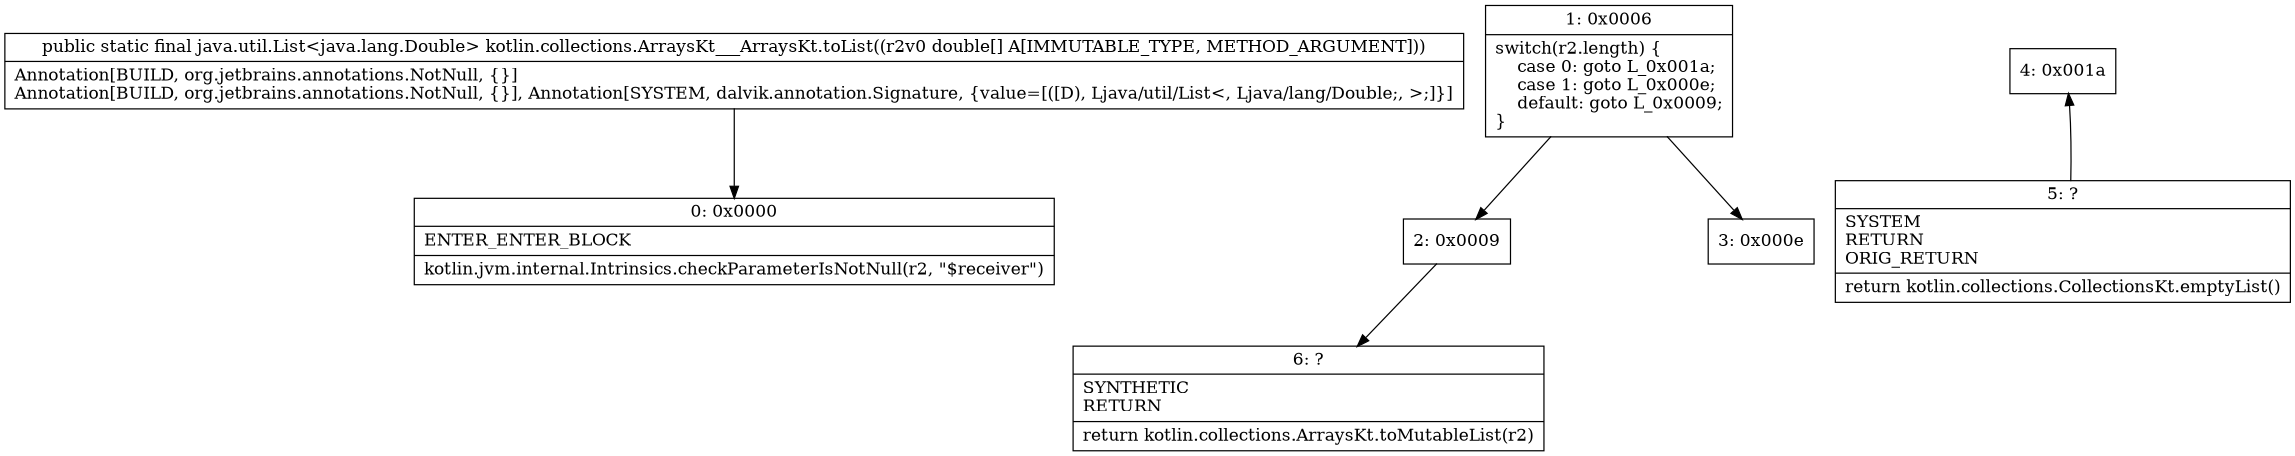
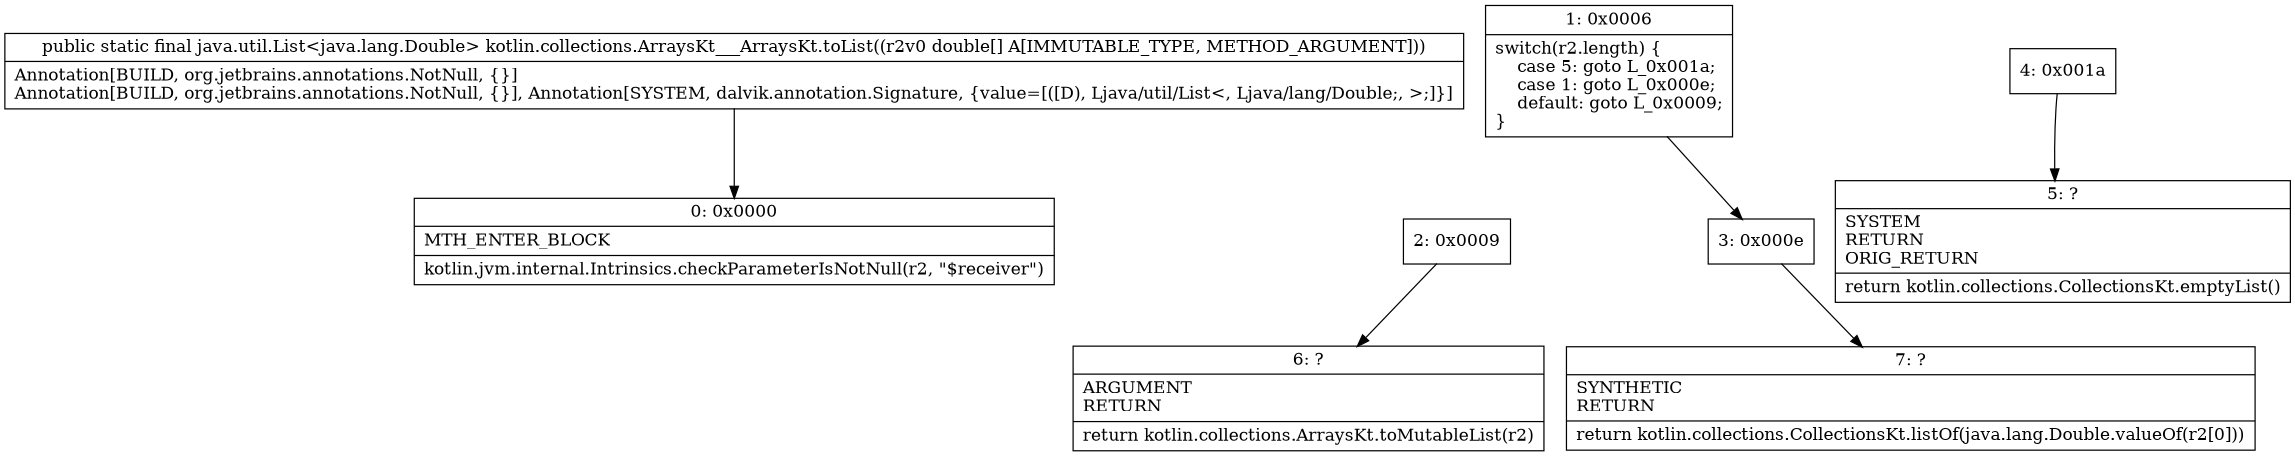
node "1: 0x0006": text "case 0: goto L_0x001a;" -> "case 5: goto L_0x001a;"
edge "5: ?" -> "4: 0x001a": reversed
edge "1: 0x0006" -> "2: 0x0009": removed
node "0: 0x0000": text "ENTER_ENTER_BLOCK" -> "MTH_ENTER_BLOCK"
node "6: ?": text "SYNTHETIC" -> "ARGUMENT"
node "7: ?": added
